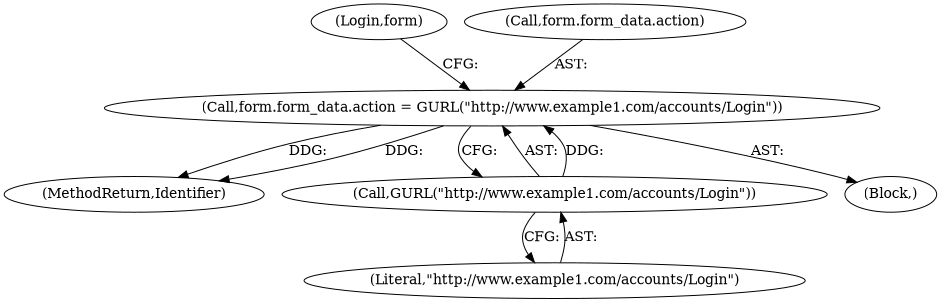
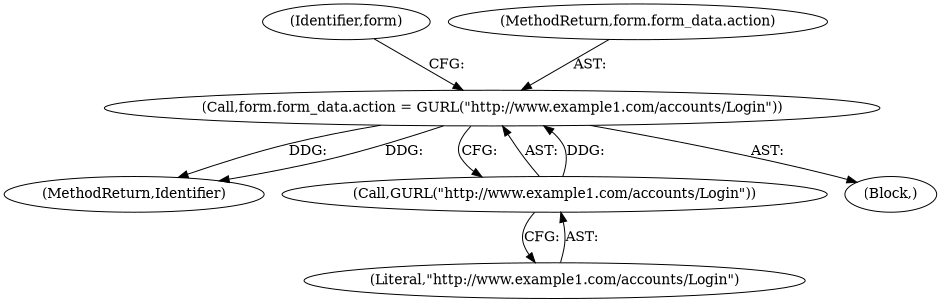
node "(Login,form)": label "(Login,form)" -> "(Identifier,form)"
node "(Call,form.form_data.action)": label "(Call,form.form_data.action)" -> "(MethodReturn,form.form_data.action)"
